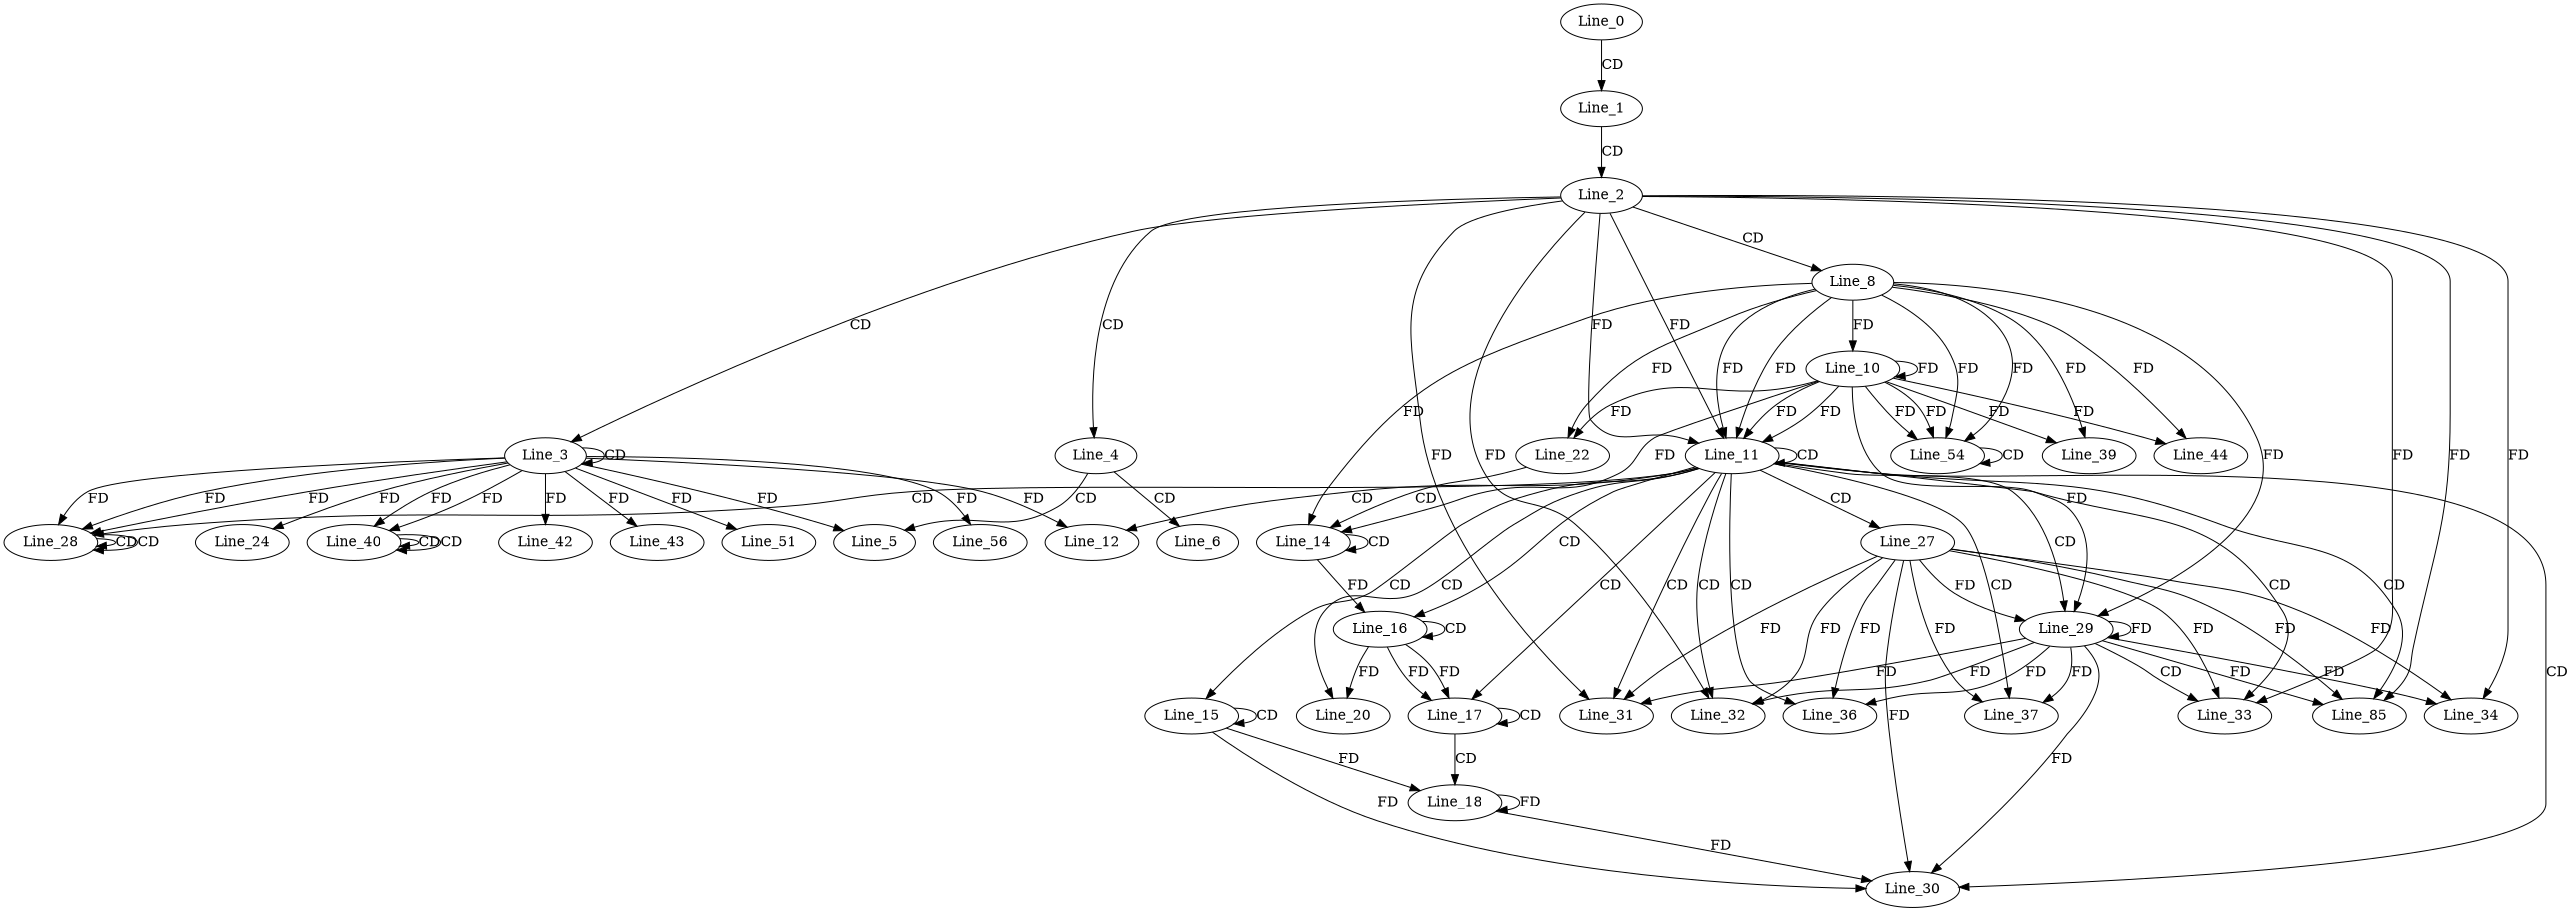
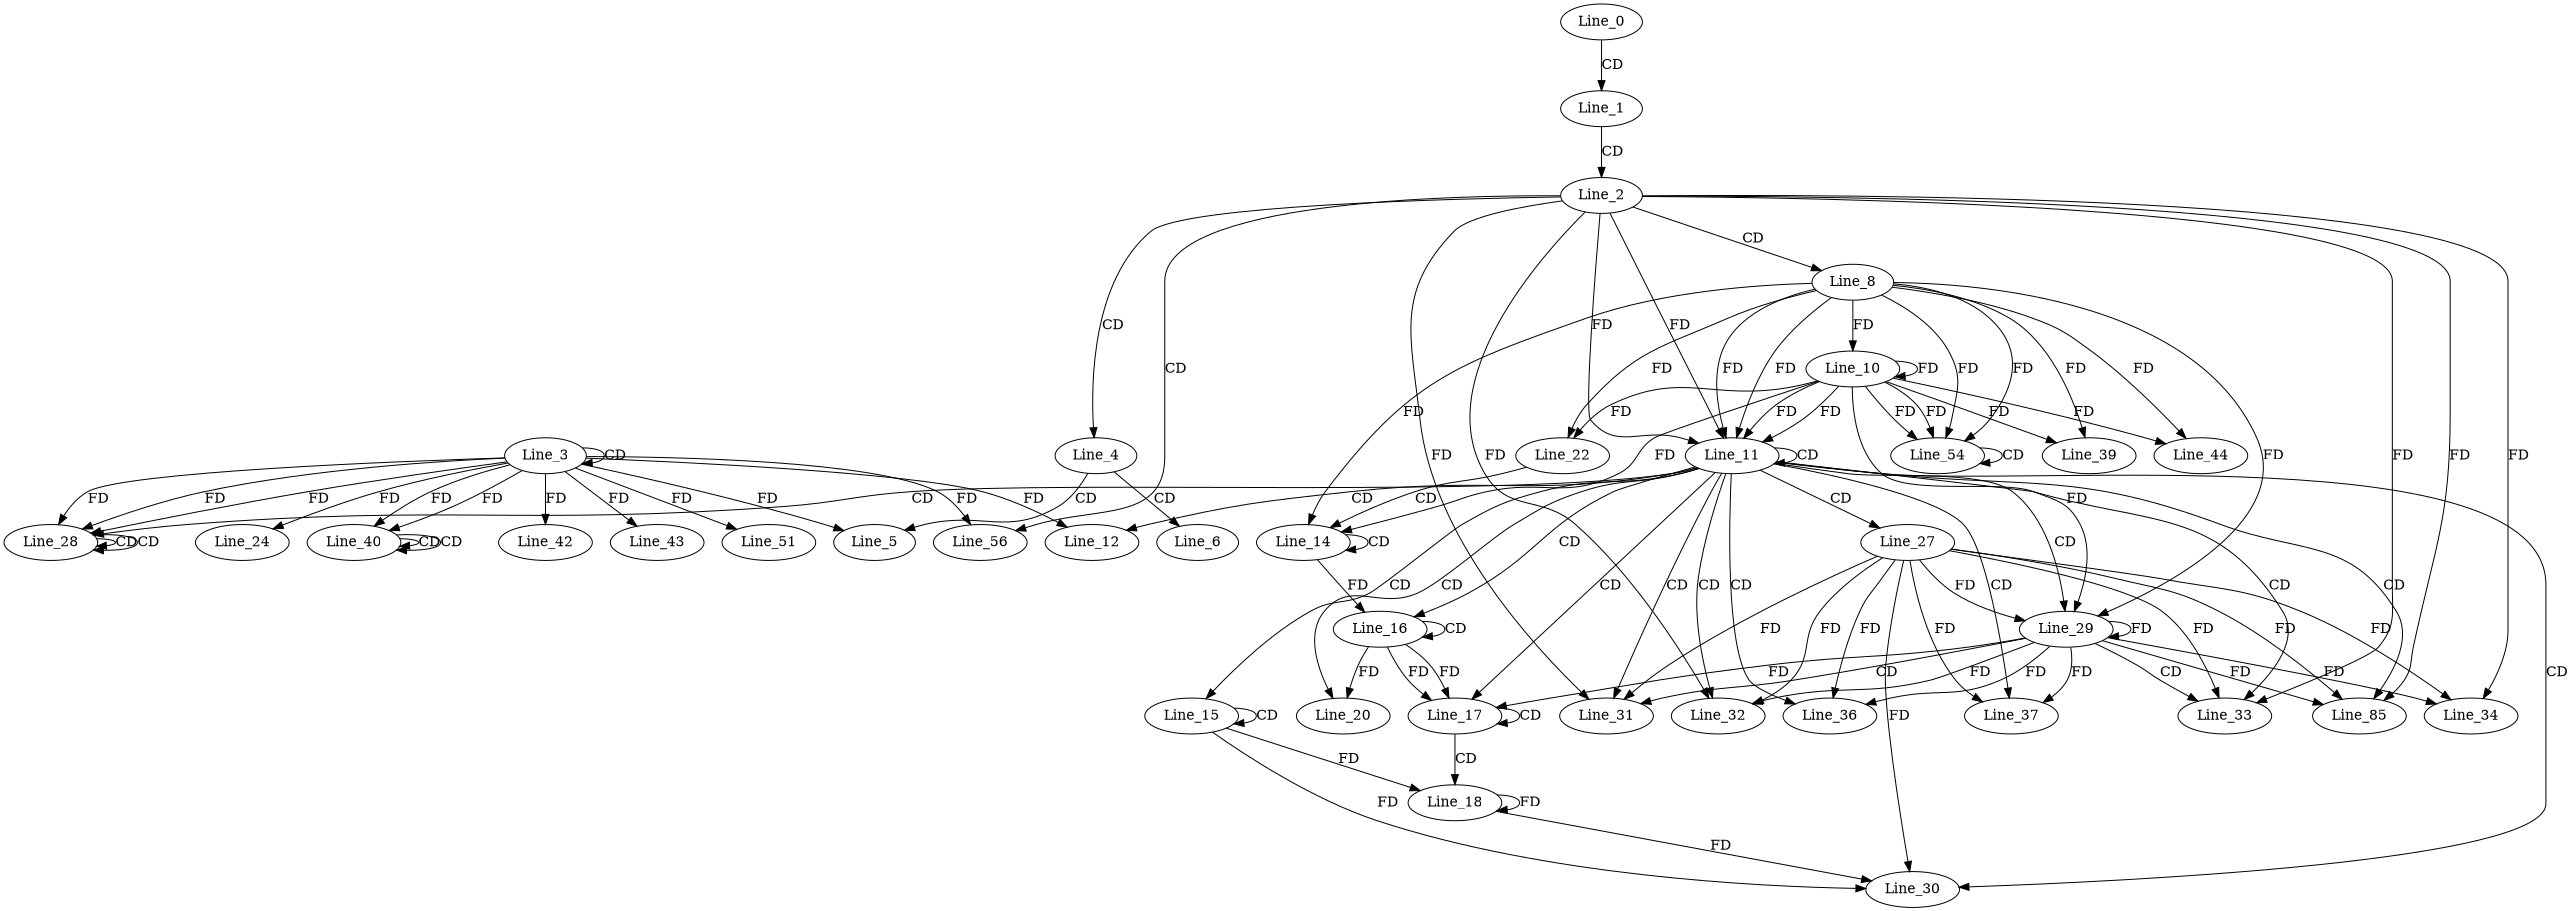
edge "Line_2" -> "Line_3": now "Line_2" -> "Line_56"
edge "Line_29" -> "Line_31": label "FD" -> "CD"
edge "Line_29" -> "Line_30": now "Line_29" -> "Line_17"
